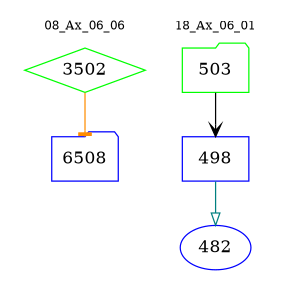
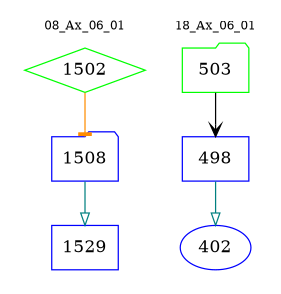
cluster "08_Ax_06_06": label "08_Ax_06_06" -> "08_Ax_06_01"
node "3502": label "3502" -> "1502"
node "6508": label "6508" -> "1508"
node "1529": added
node "482": label "482" -> "402"
